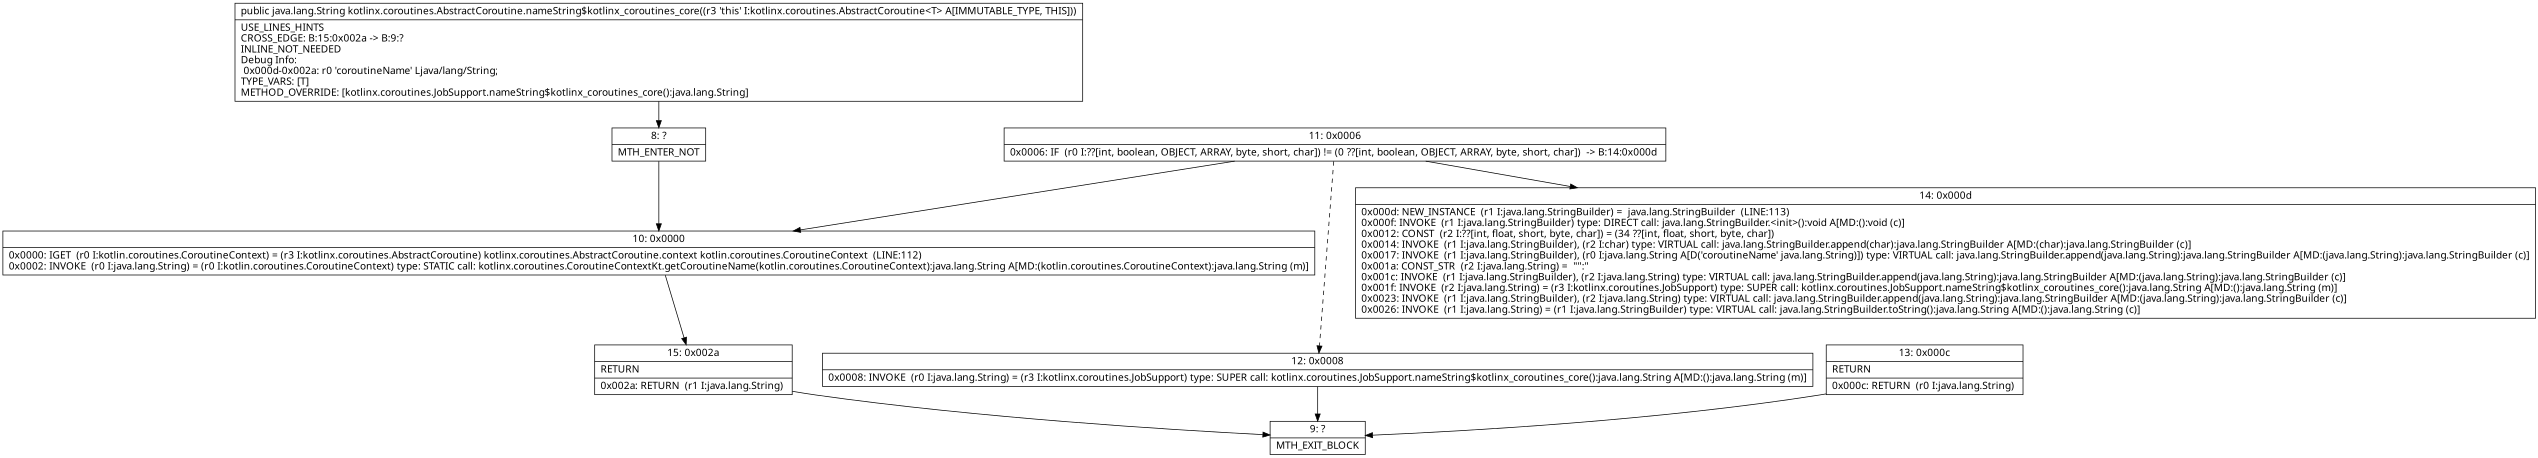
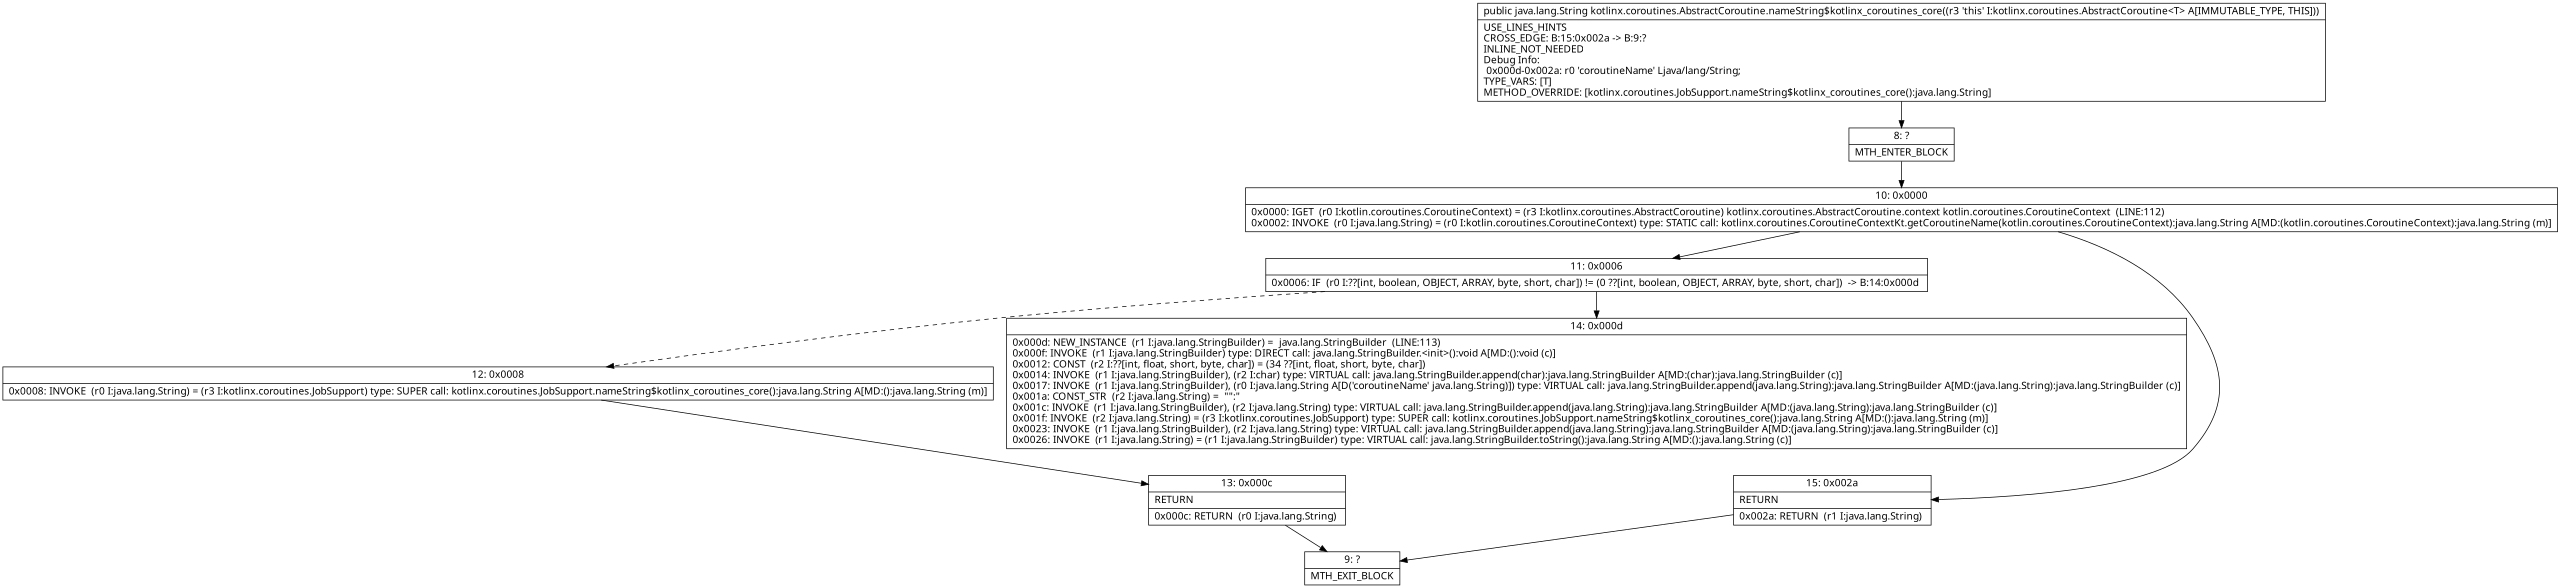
node "8: ?": text "MTH_ENTER_NOT" -> "MTH_ENTER_BLOCK"
edge "11: 0x0006" -> "10: 0x0000": reversed
edge "12: 0x0008" -> "9: ?": now "12: 0x0008" -> "13: 0x000c"
